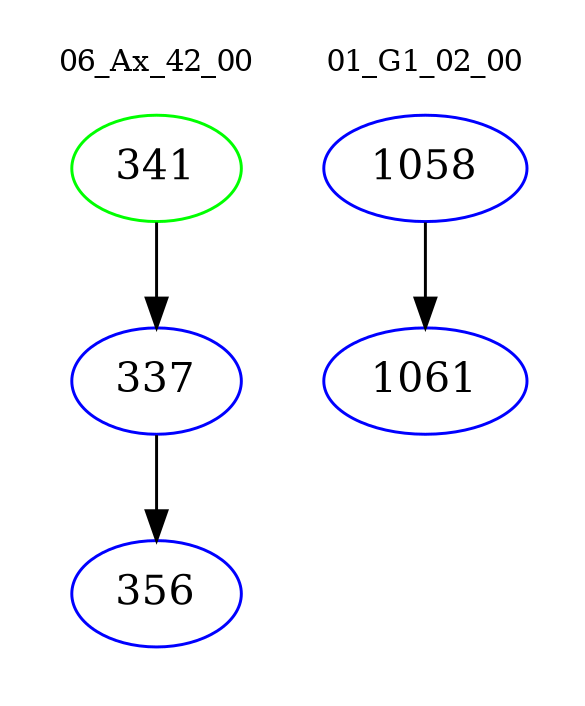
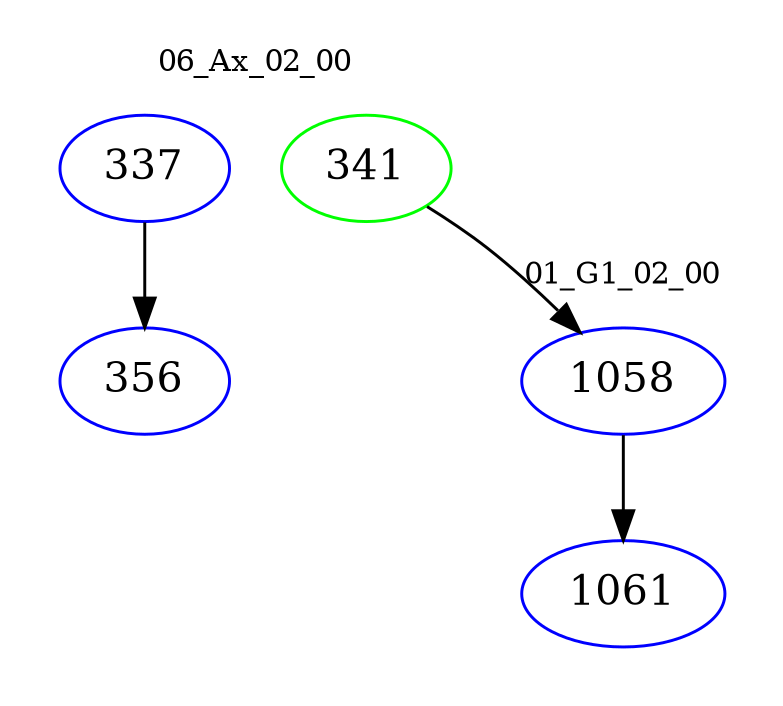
cluster "06_Ax_42_00": label "06_Ax_42_00" -> "06_Ax_02_00"
edge "341" -> "337": now "341" -> "1058"
